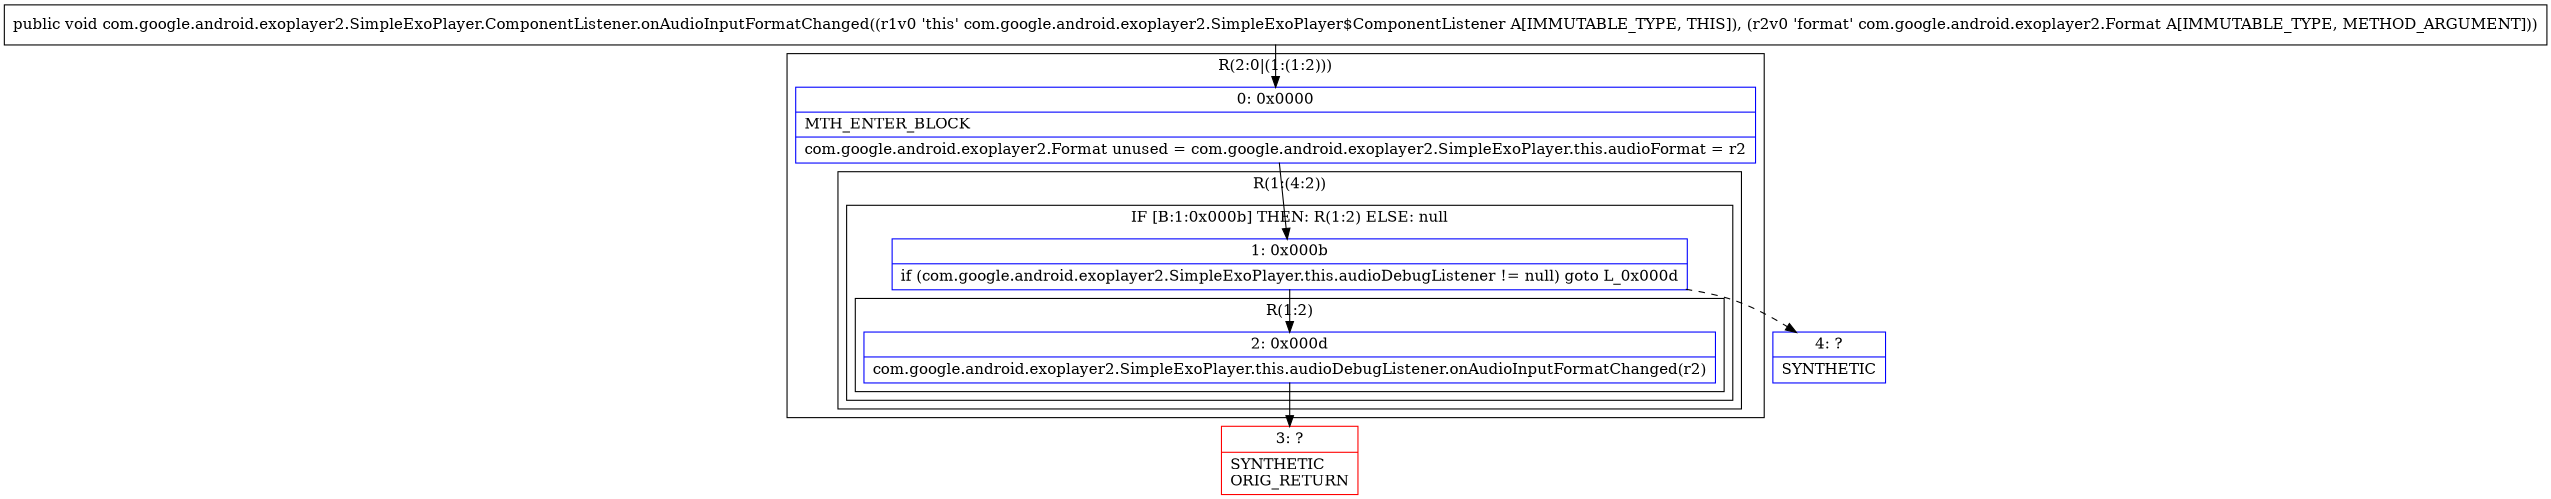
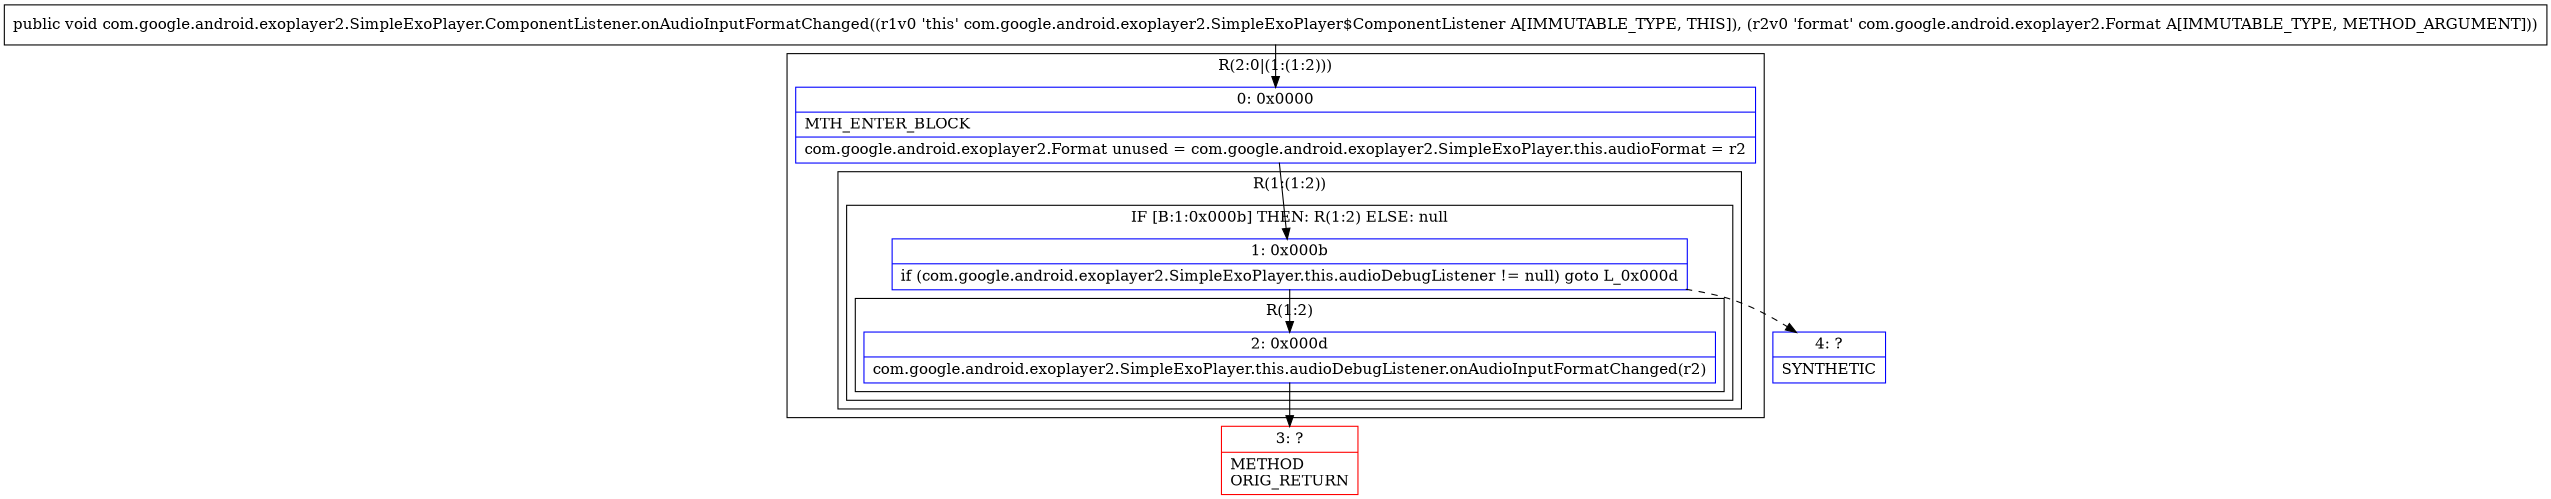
cluster "R(1:(4:2))": label "R(1:(4:2))" -> "R(1:(1:2))"
node "3: ?": text "SYNTHETIC" -> "METHOD"
